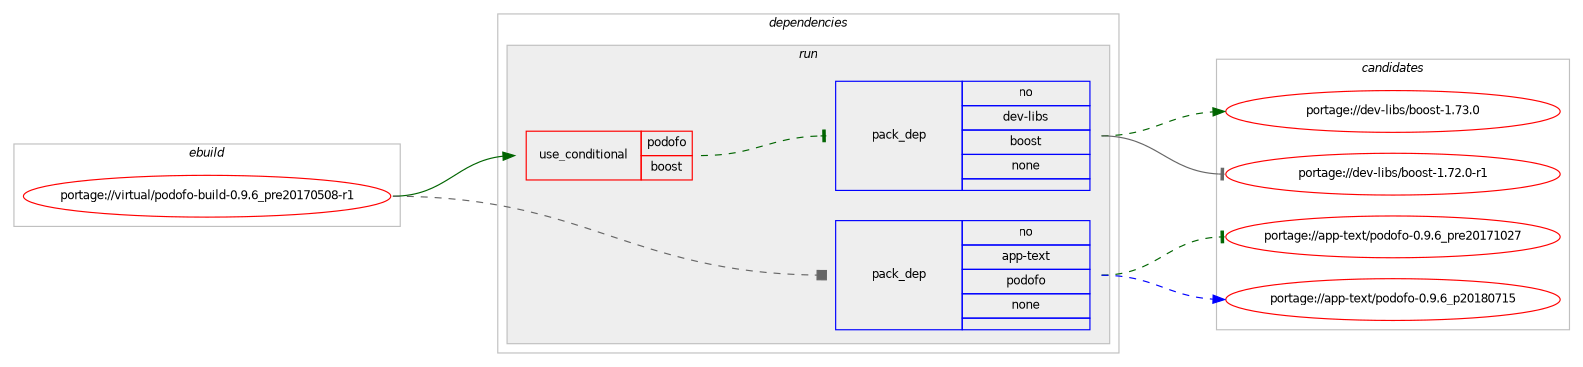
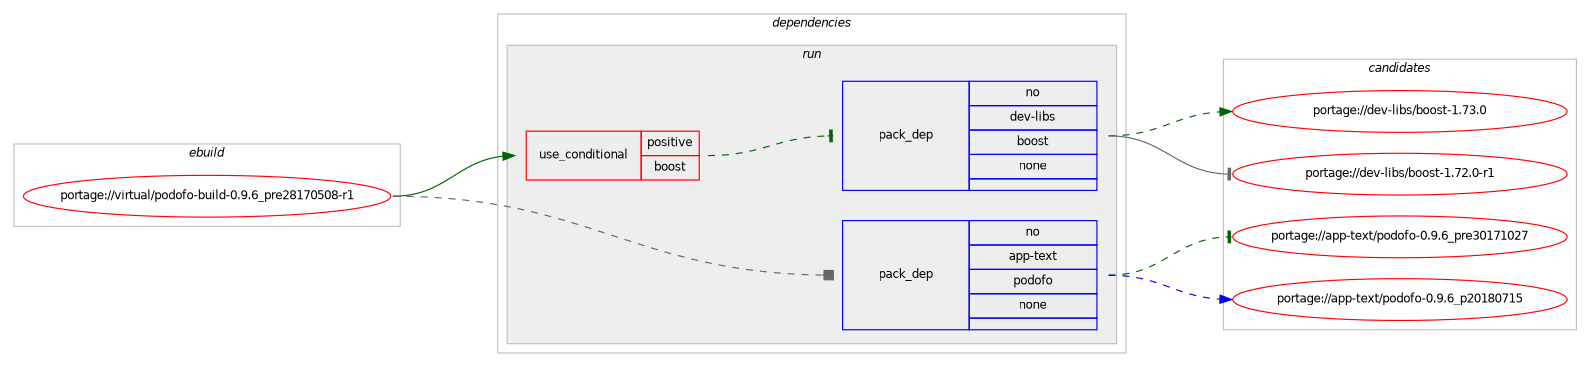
node "use_conditional": text "podofo" -> "positive"
node "portage://virtual/podofo-build-0.9.6_pre20170508-r1": label "portage://virtual/podofo-build-0.9.6_pre20170508-r1" -> "portage://virtual/podofo-build-0.9.6_pre28170508-r1"
node "portage://app-text/podofo-0.9.6_pre20171027": label "portage://app-text/podofo-0.9.6_pre20171027" -> "portage://app-text/podofo-0.9.6_pre30171027"
